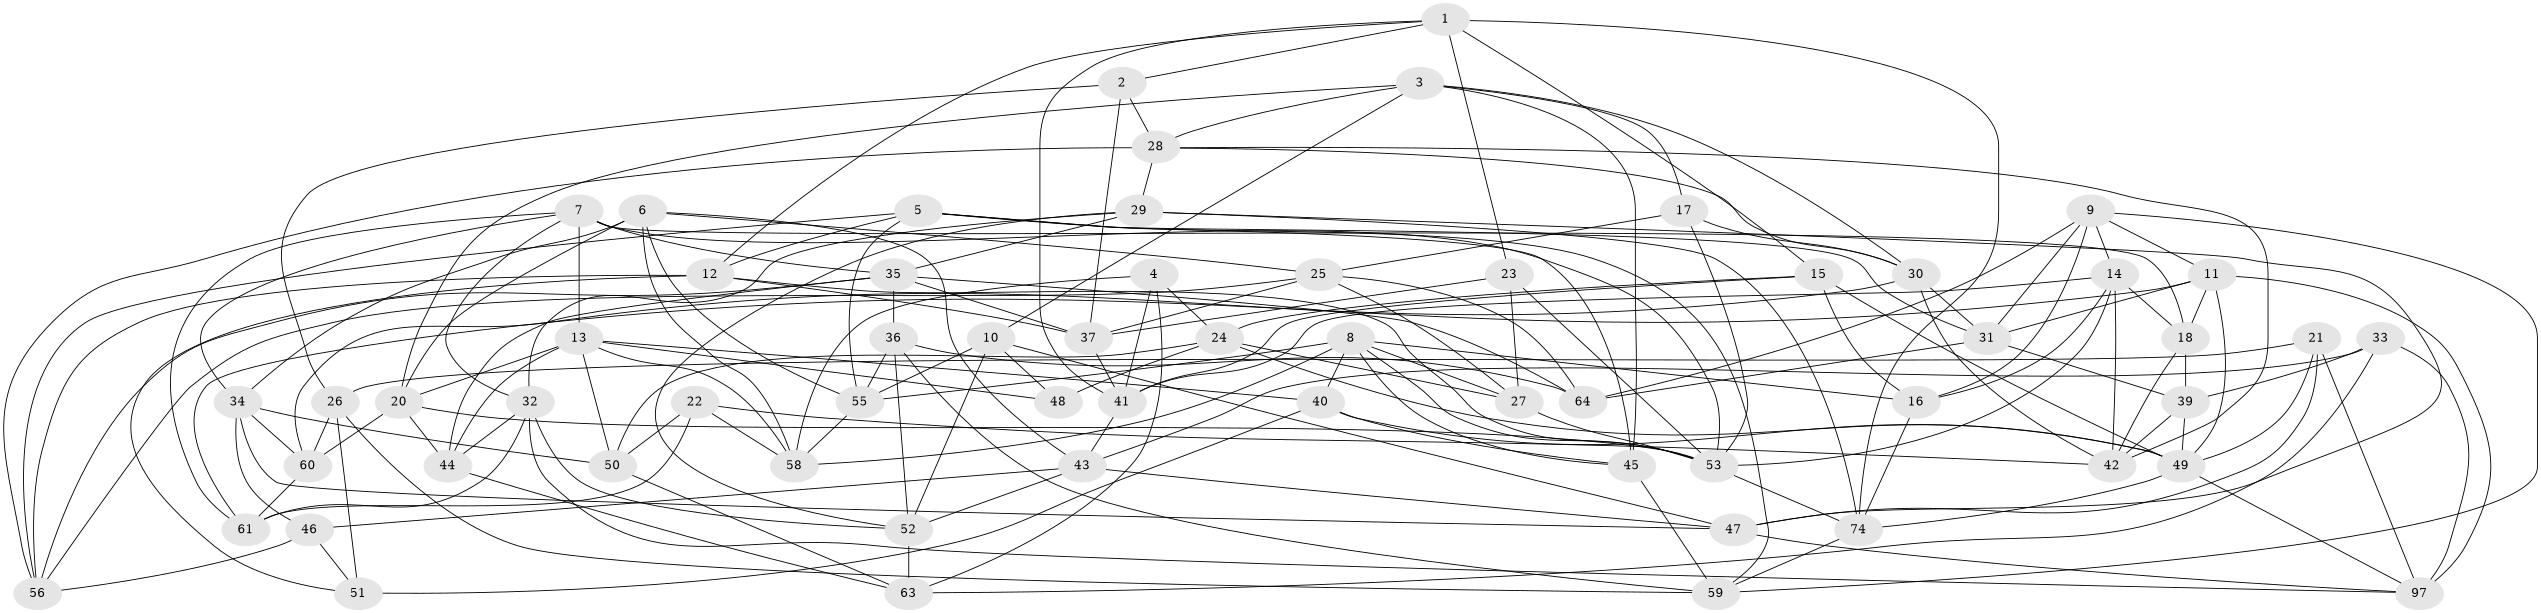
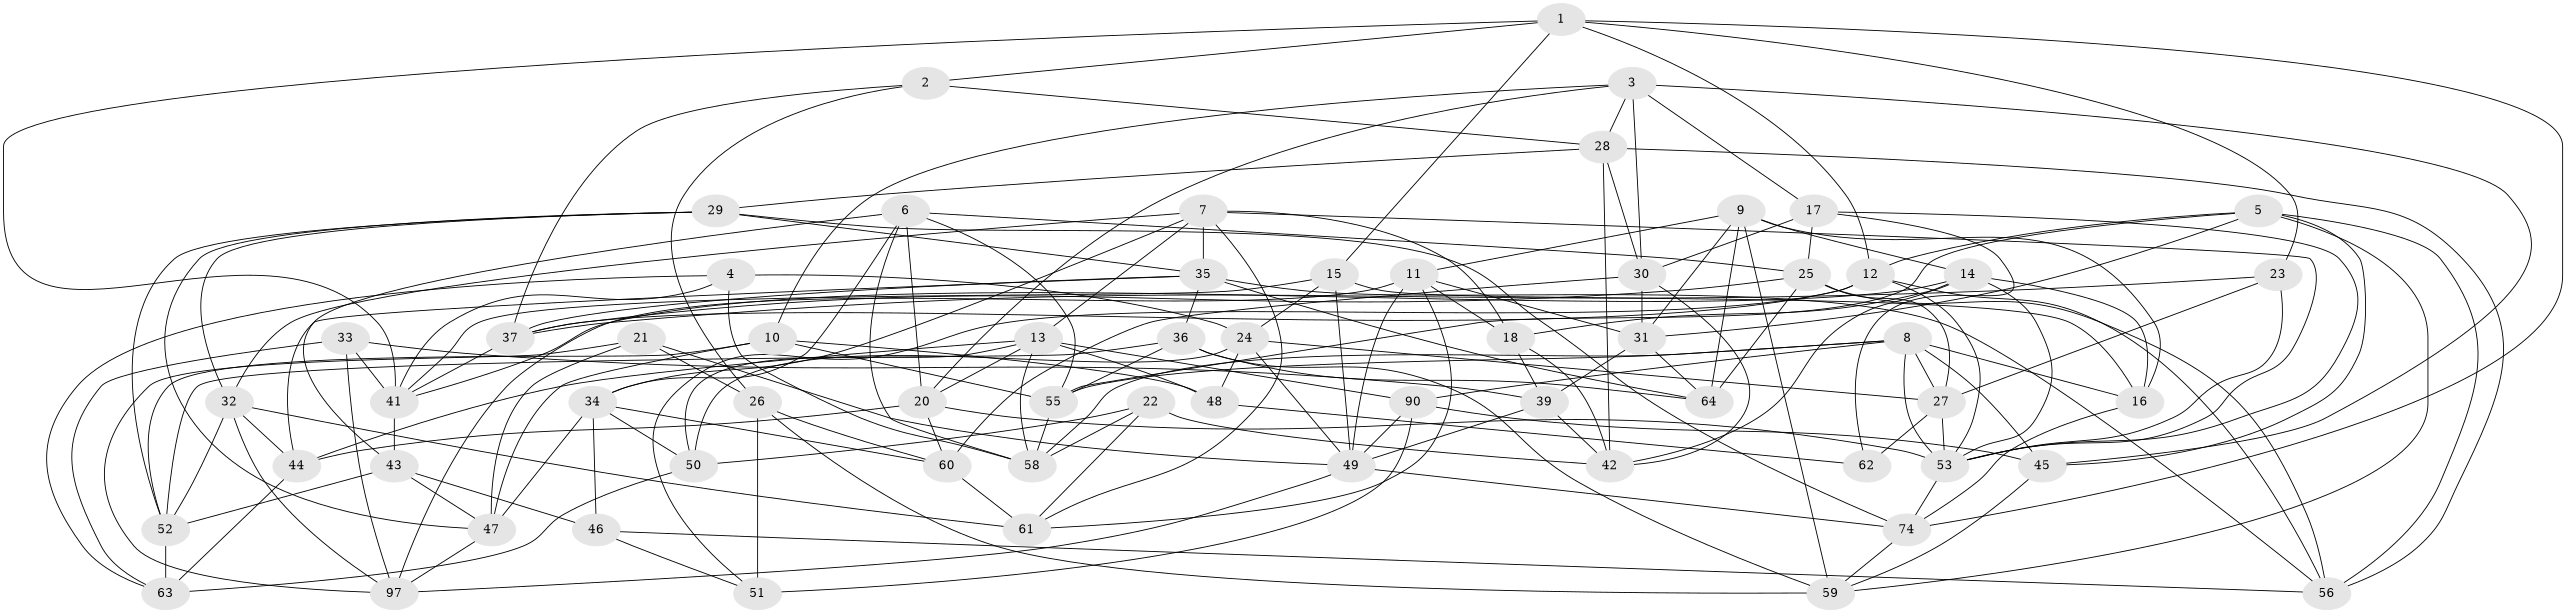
edge "33" -- "43": now "33" -- "41"
node "40": label "40" -> "90"
node "62": added
